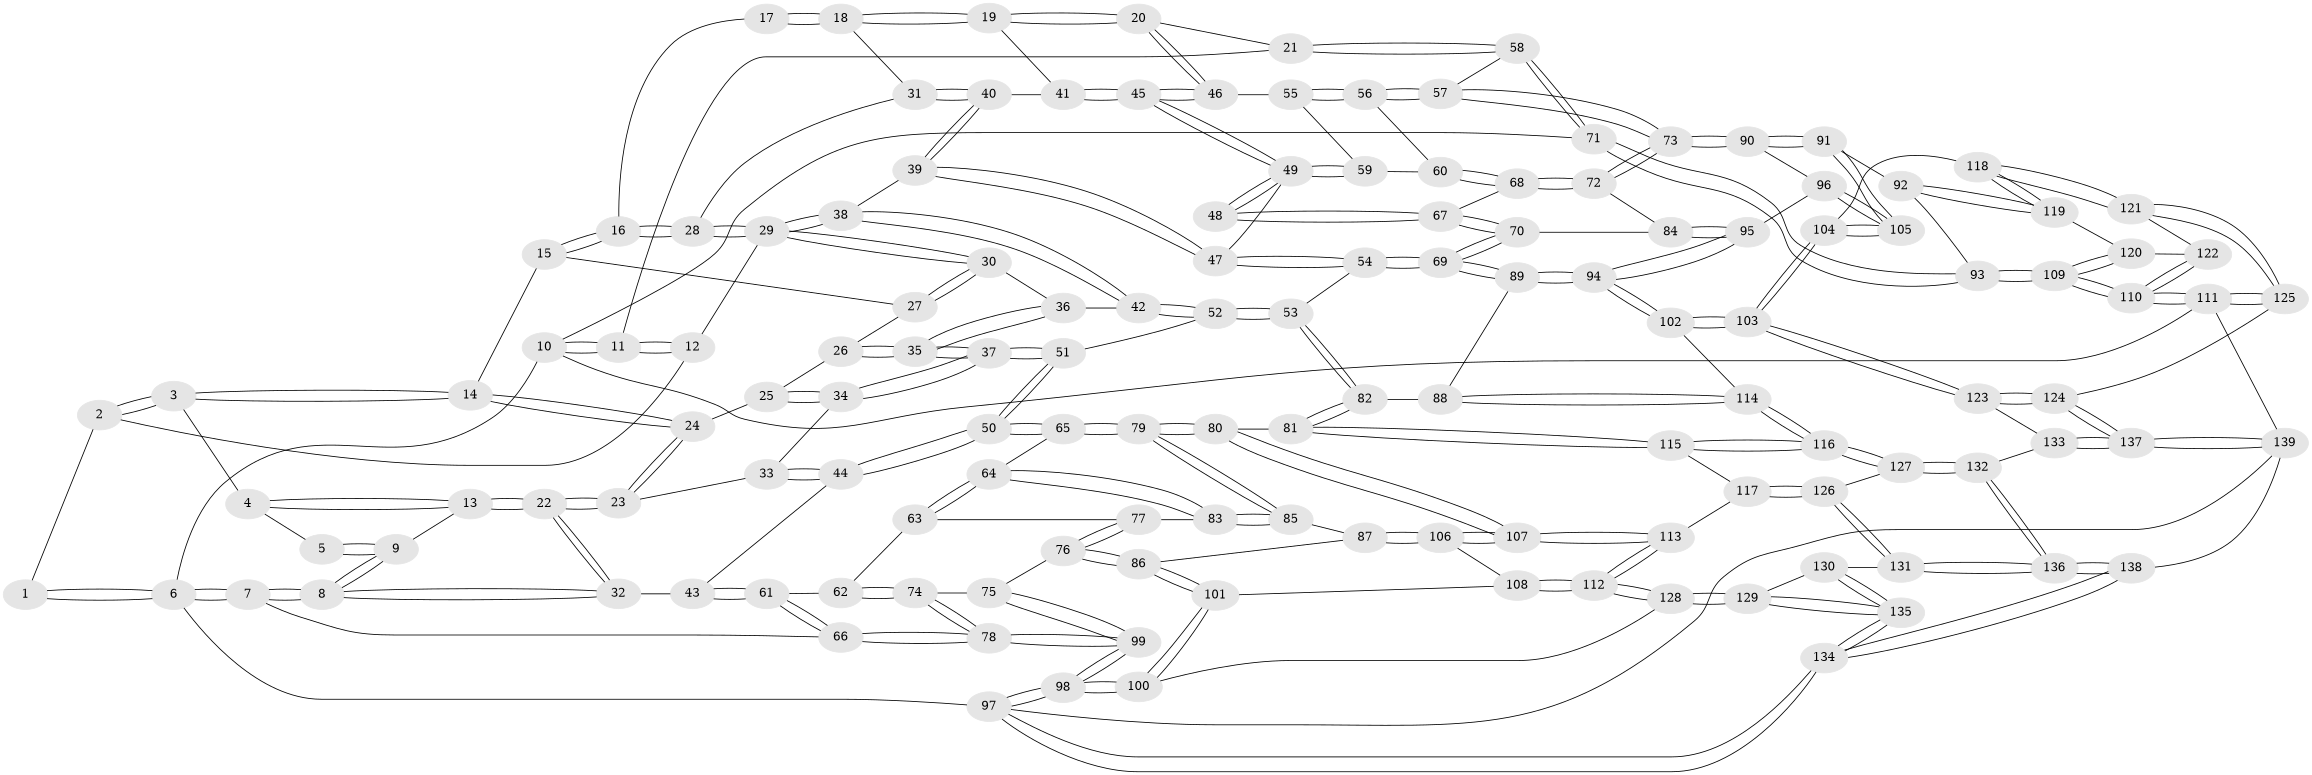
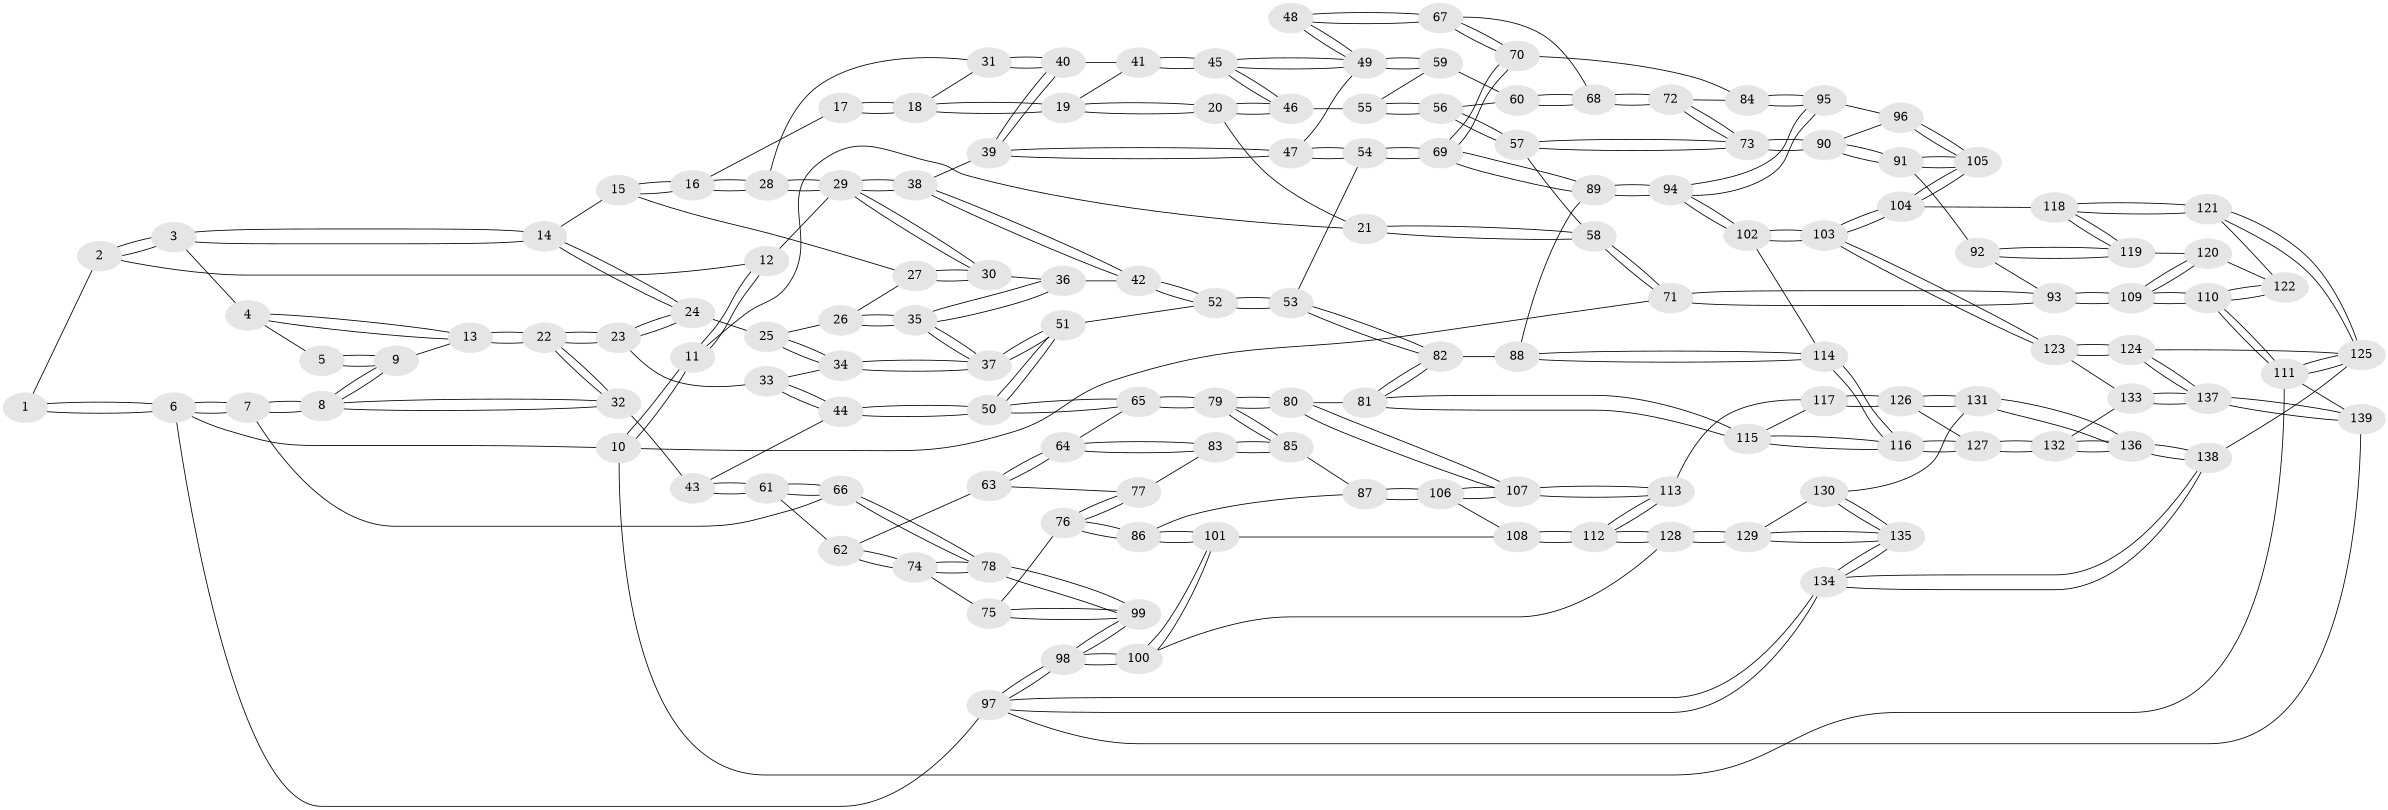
edge "139" -- "138": now "125" -- "138"
